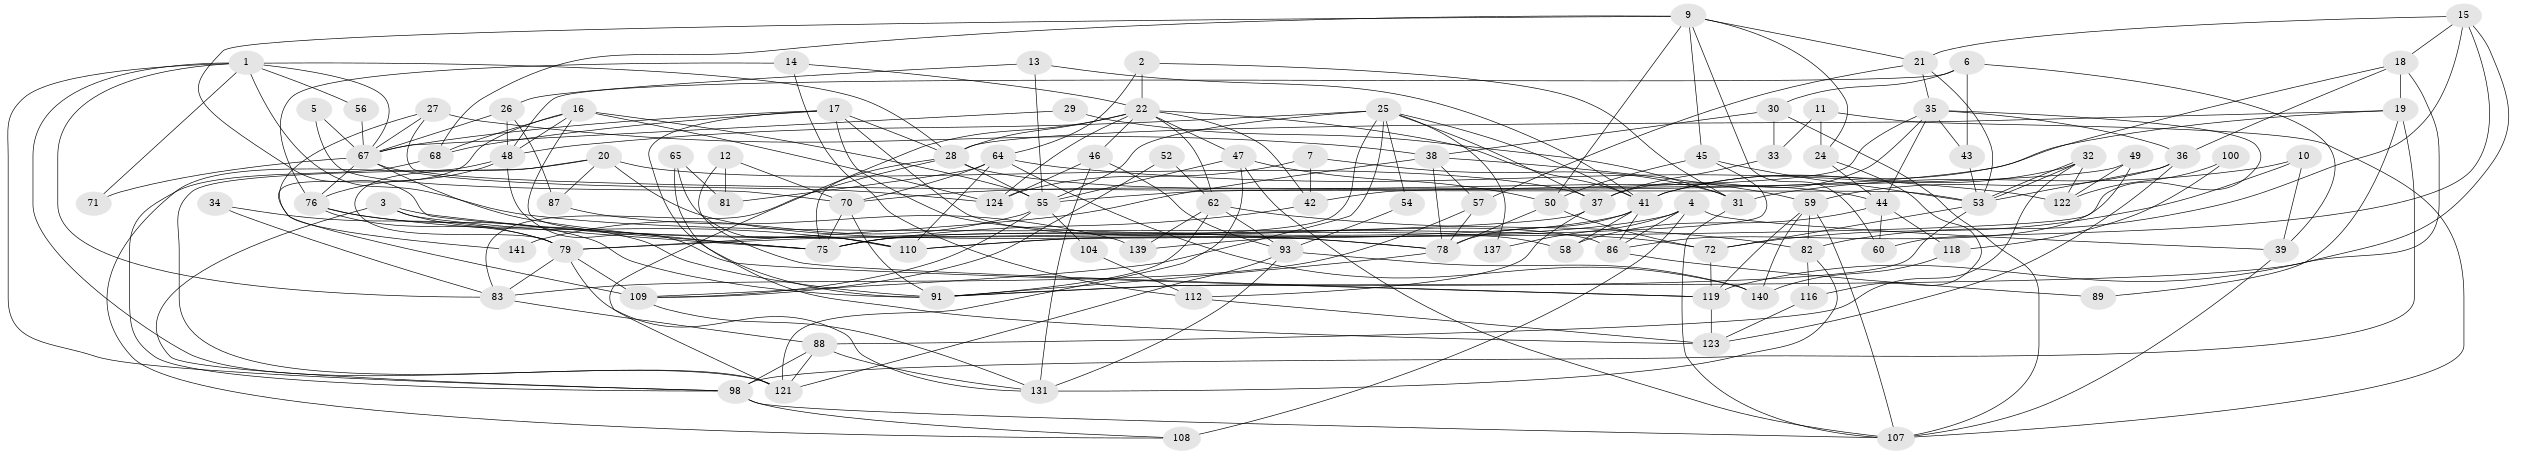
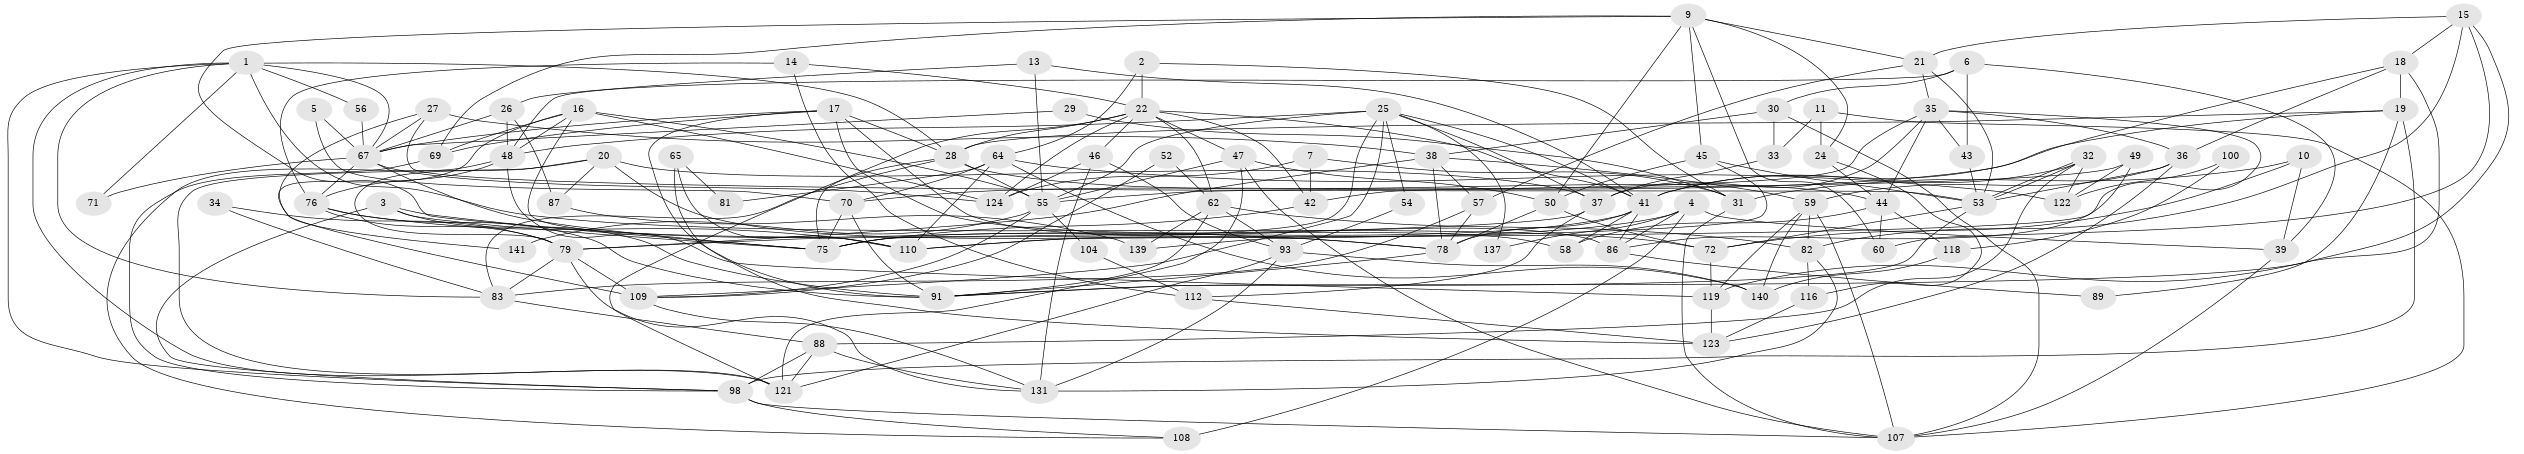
node "68": label "68" -> "69"
node "12": removed
